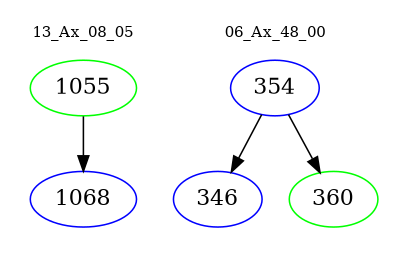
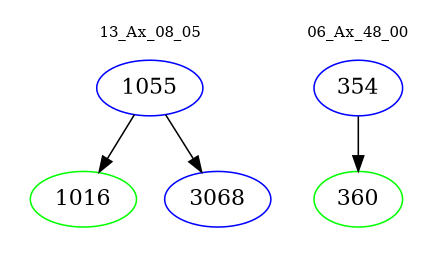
node "1055": color green -> blue
node "1016": added
node "1068": label "1068" -> "3068"
node "346": removed
